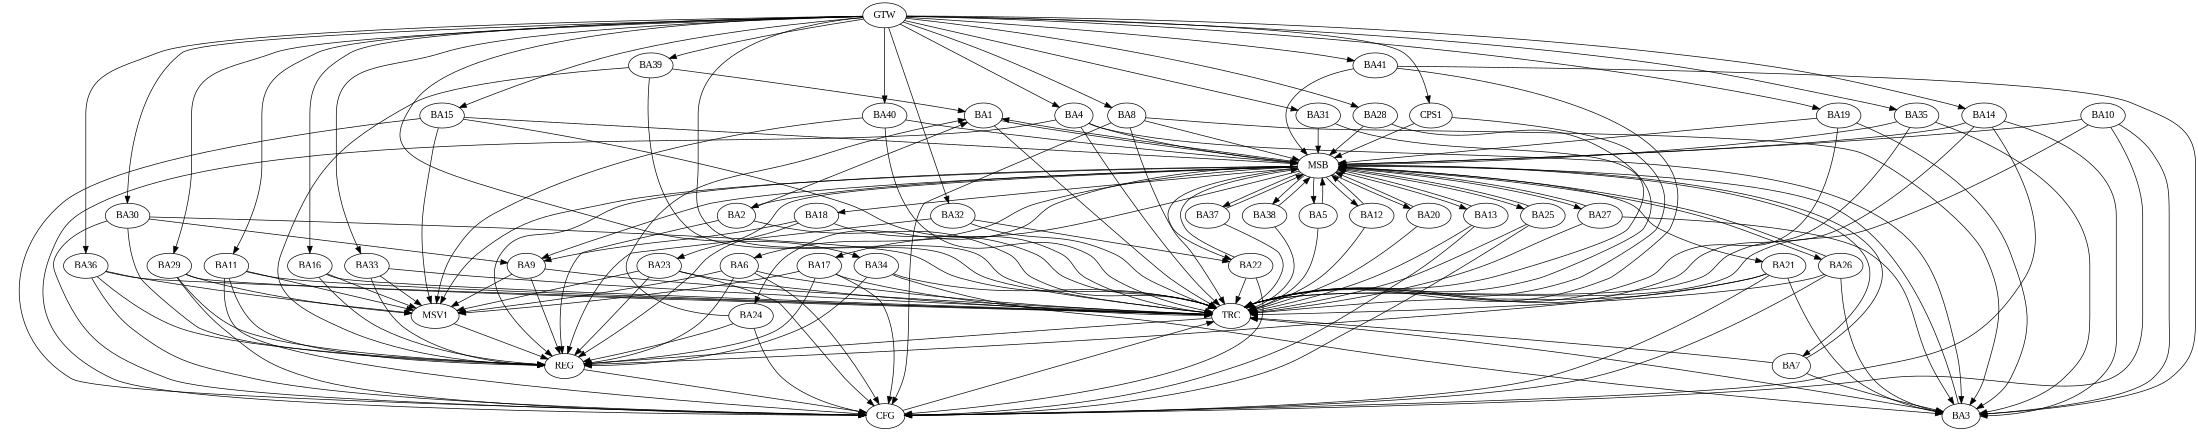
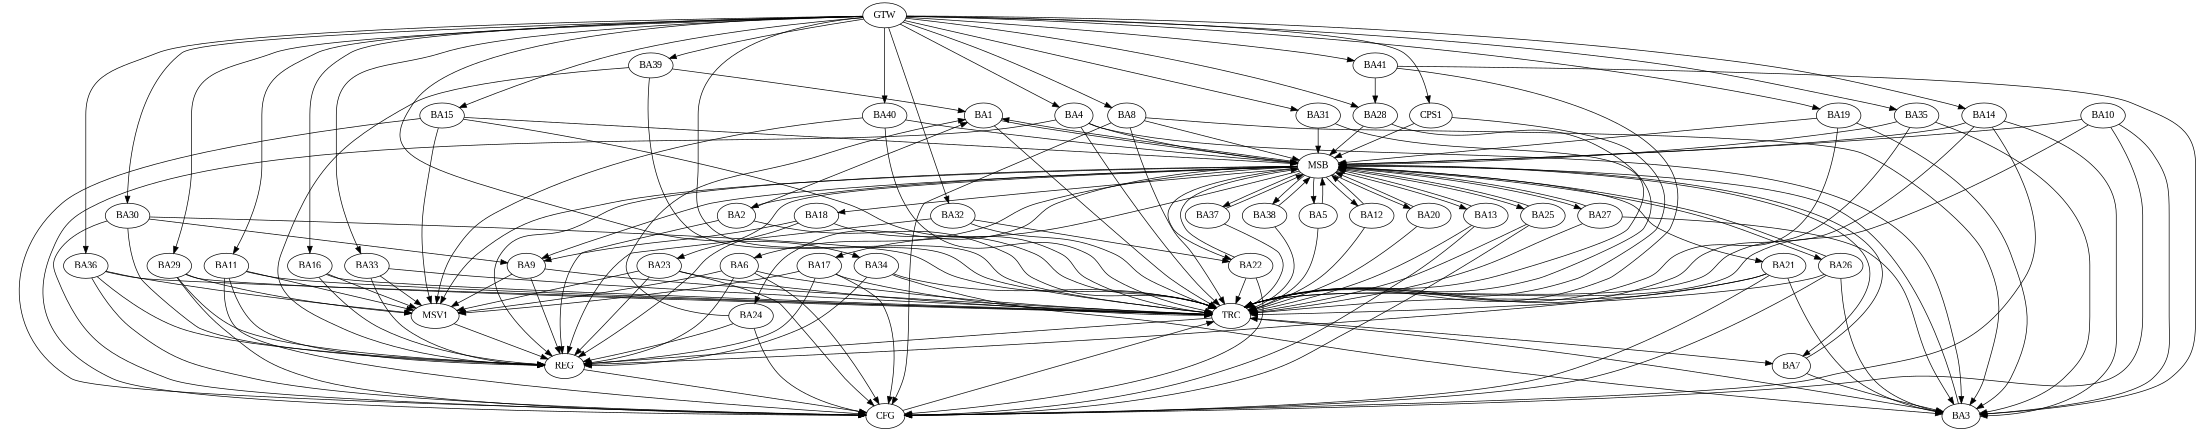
edge "BA41" -> "MSB": now "BA41" -> "BA28"
edge "BA7" -> "TRC": reversed
